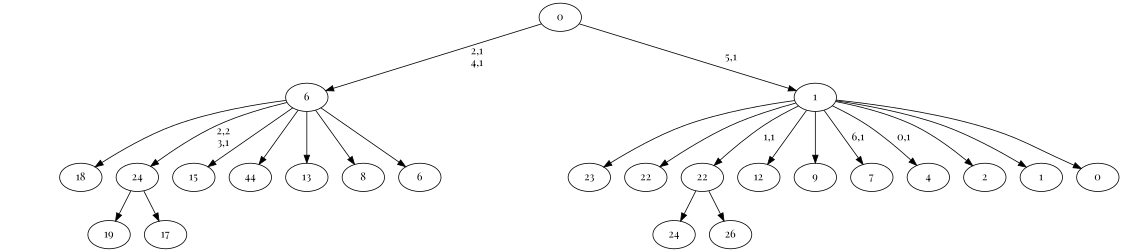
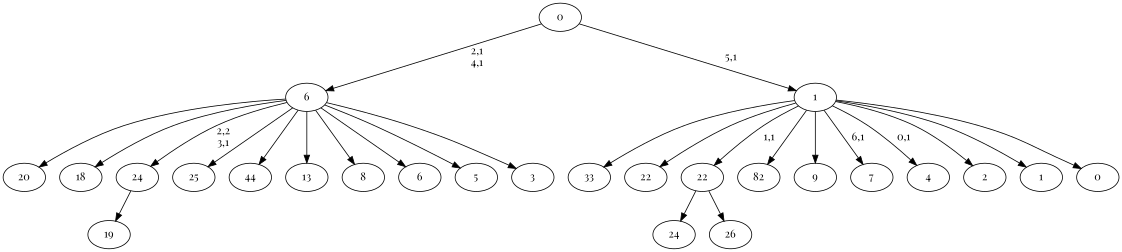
node "20": added
node "15": label "15" -> "25"
node "5": added
node "3": added
node "23": label "23" -> "33"
node "12": label "12" -> "82"
node "17": removed
